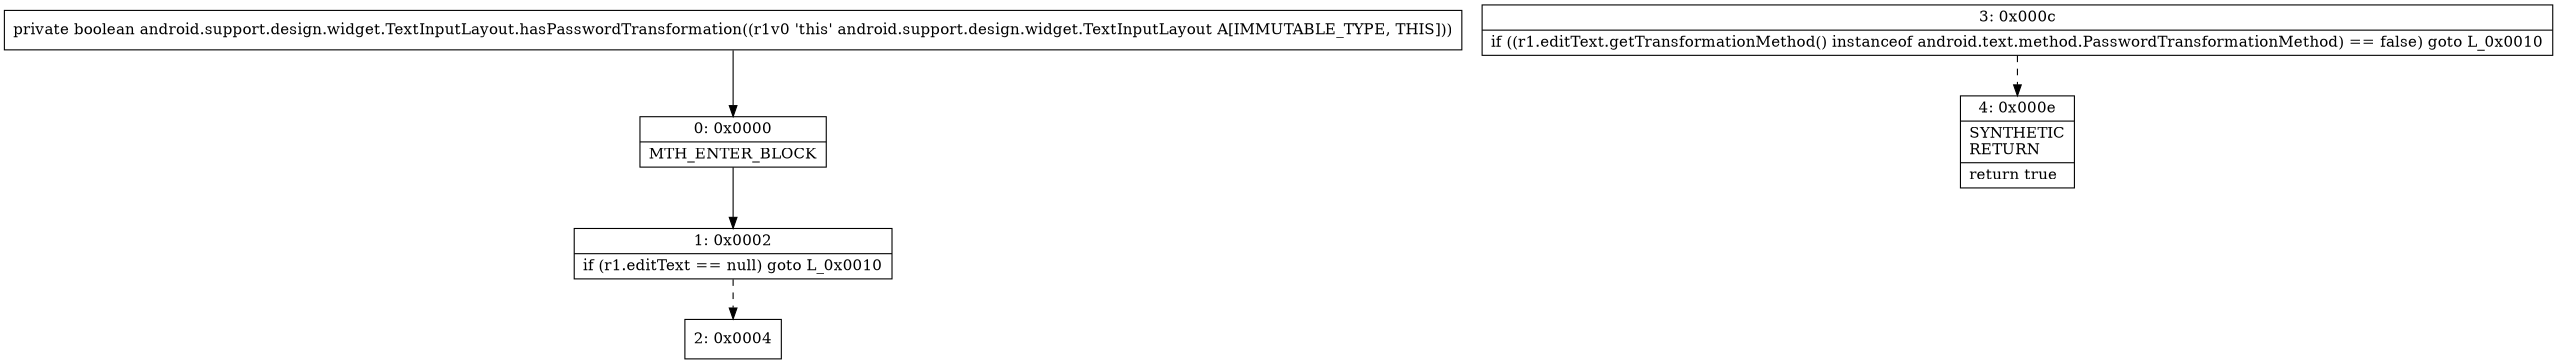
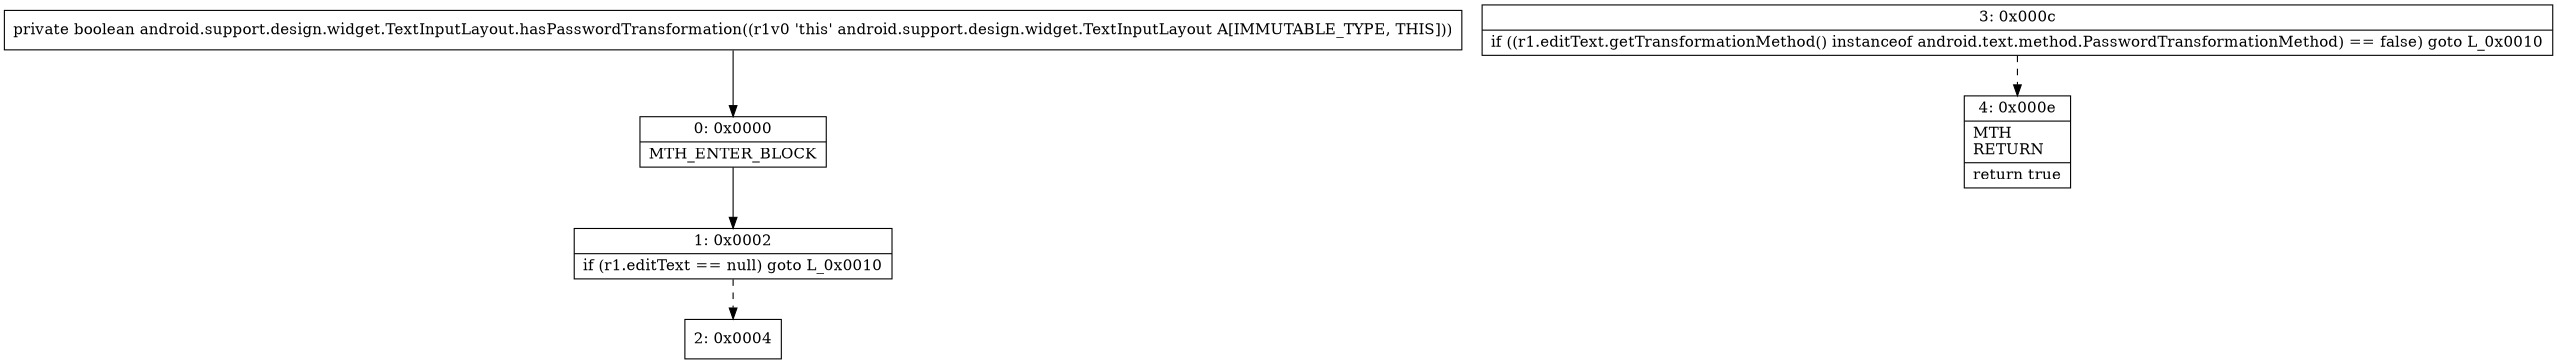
node "4: 0x000e": text "SYNTHETIC" -> "MTH"
